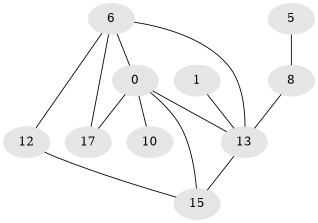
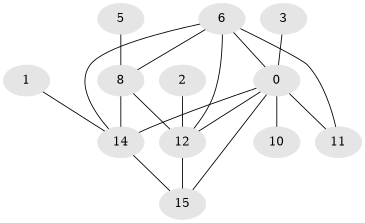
node "3": added
edge "6" -- "8": added
node "2": added
edge "8" -- "12": added
edge "0" -- "12": added
node "17": label "17" -> "11"
node "13": label "13" -> "14"
